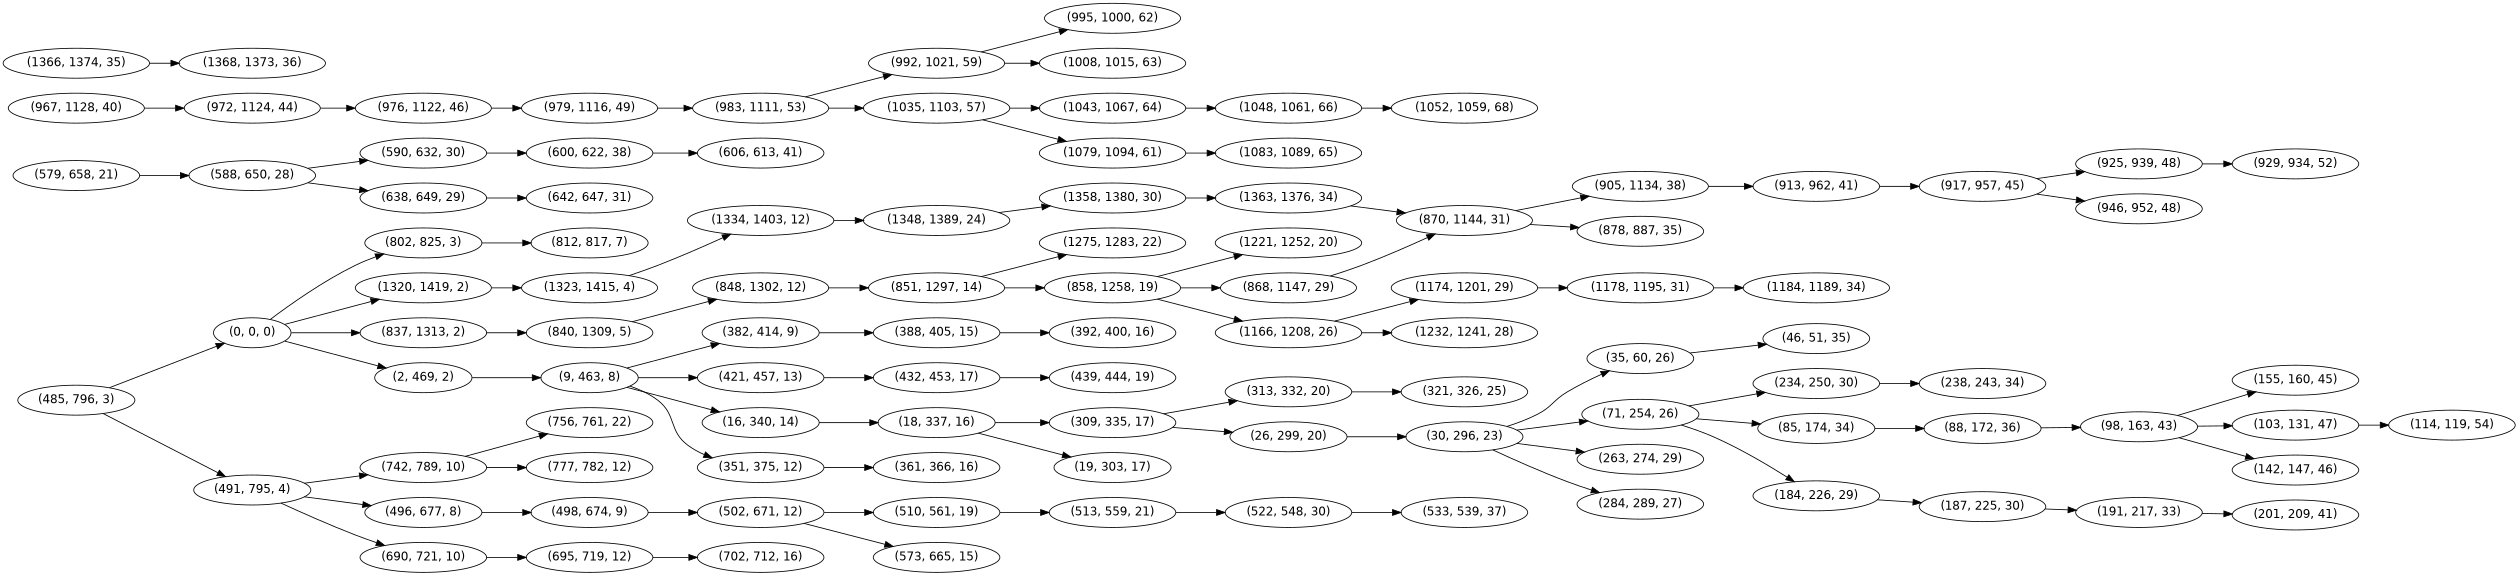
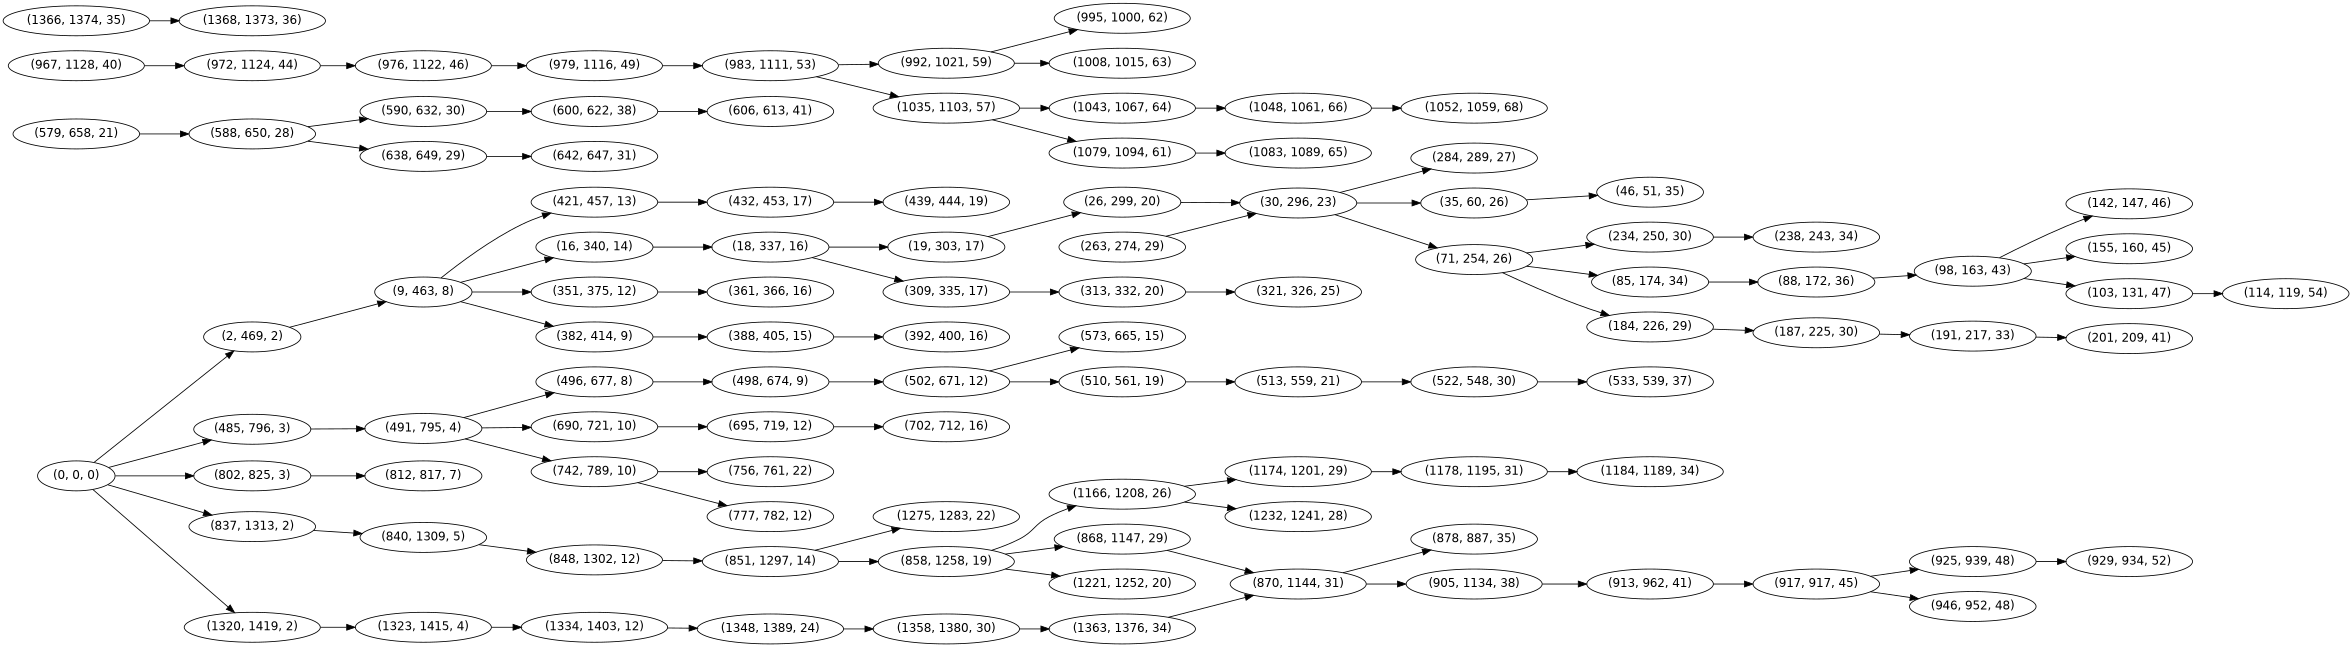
node "(917, 957, 45)": label "(917, 957, 45)" -> "(917, 917, 45)"
edge "(485, 796, 3)" -> "(0, 0, 0)": reversed
edge "(309, 335, 17)" -> "(26, 299, 20)": now "(19, 303, 17)" -> "(26, 299, 20)"
edge "(30, 296, 23)" -> "(263, 274, 29)": reversed
